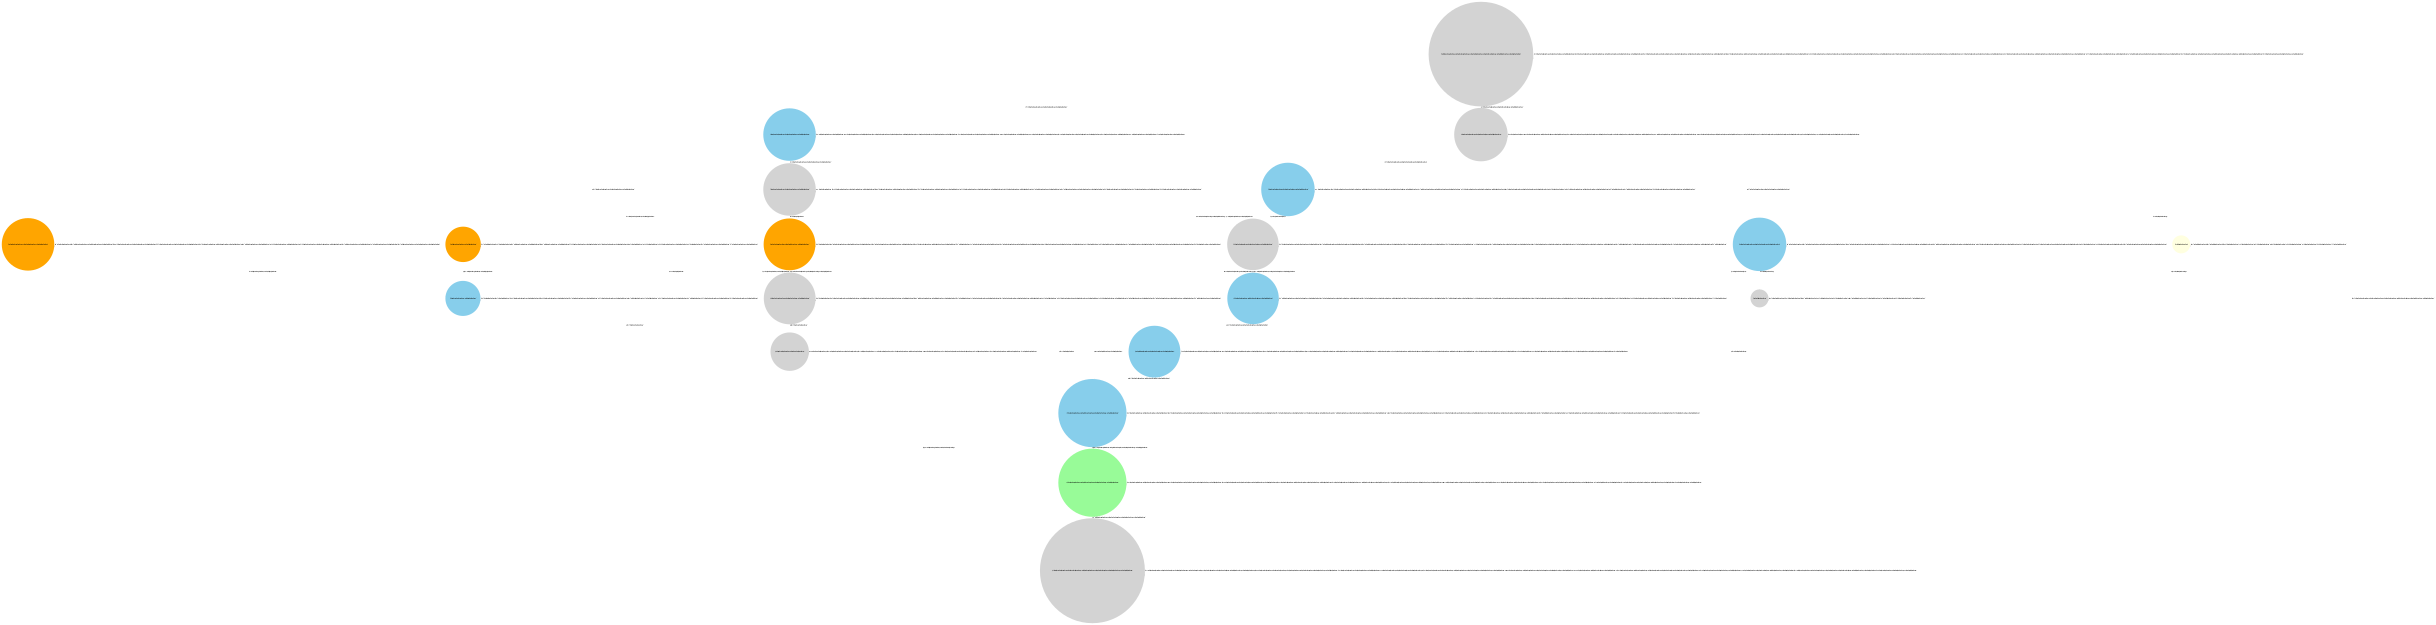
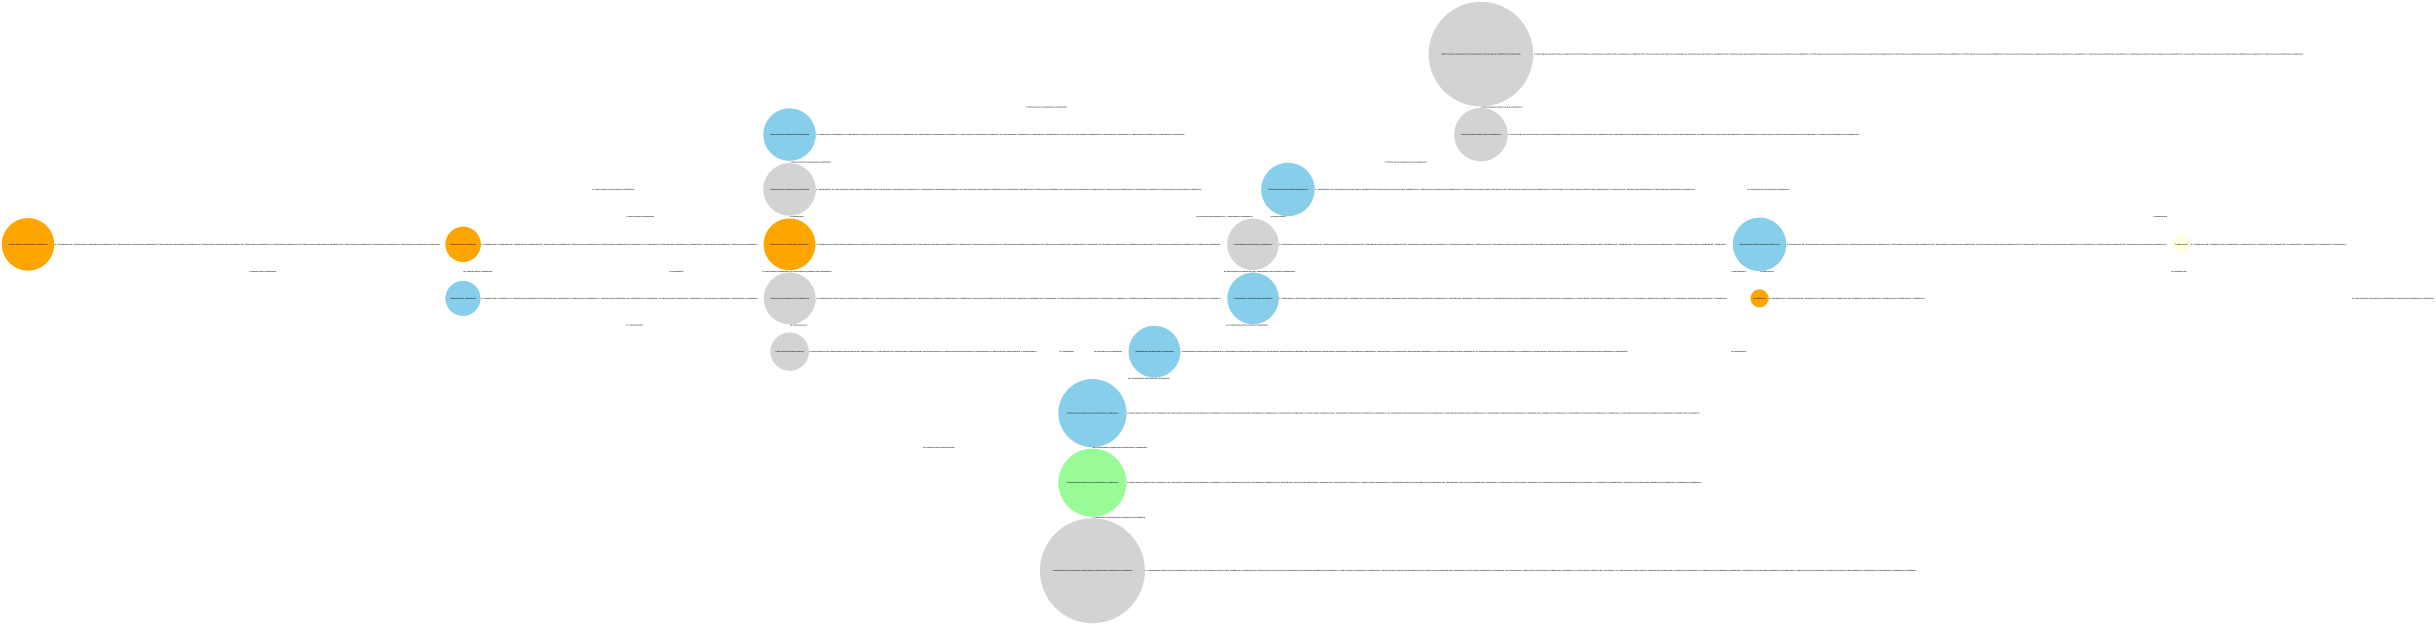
node "12@[((EUR and COF and TEA and TON and not DOL and not CAP))]": fillcolor lightgrey -> orange
